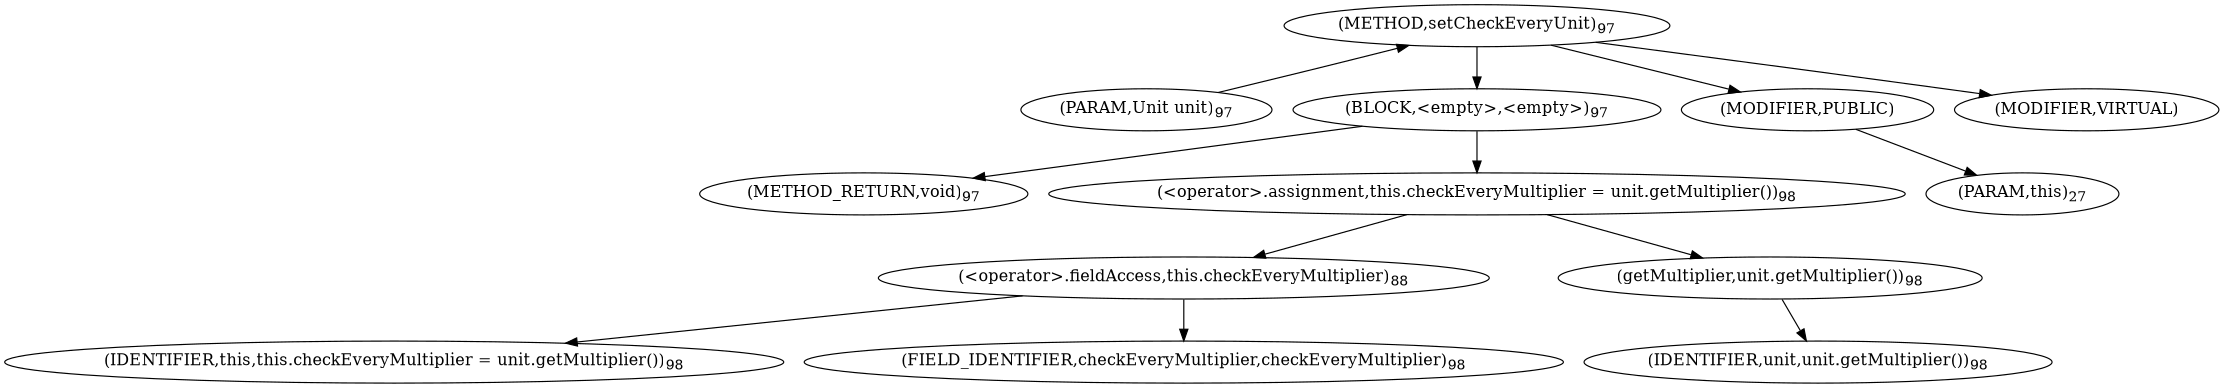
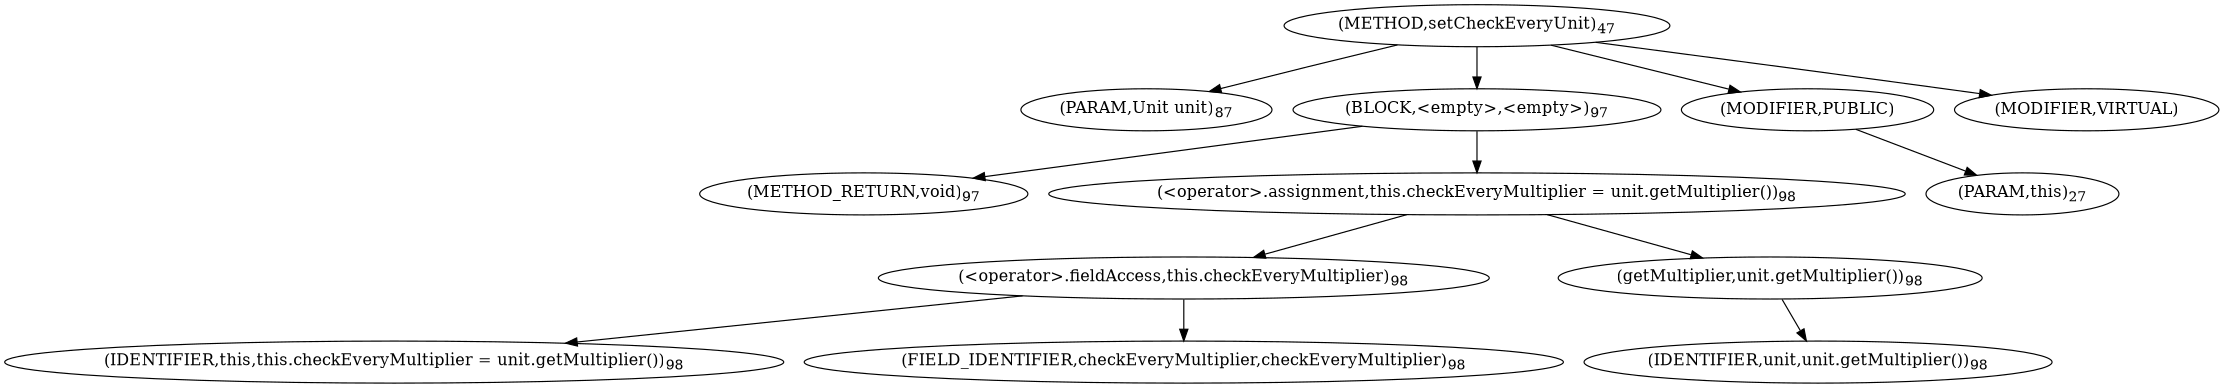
node "(METHOD,setCheckEveryUnit)": text "97" -> "47"
edge "(PARAM,Unit unit)" -> "(METHOD,setCheckEveryUnit)": reversed
node "(PARAM,Unit unit)": text "97" -> "87"
node "(<operator>.fieldAccess,this.checkEveryMultiplier)": text "88" -> "98"
